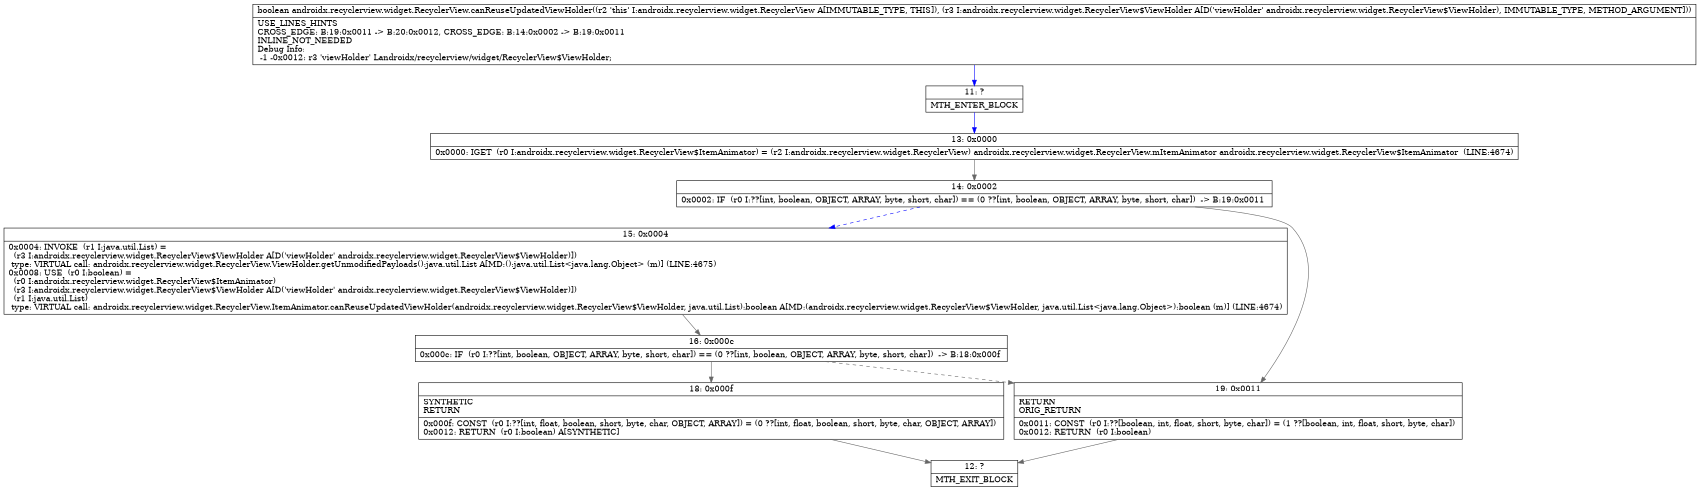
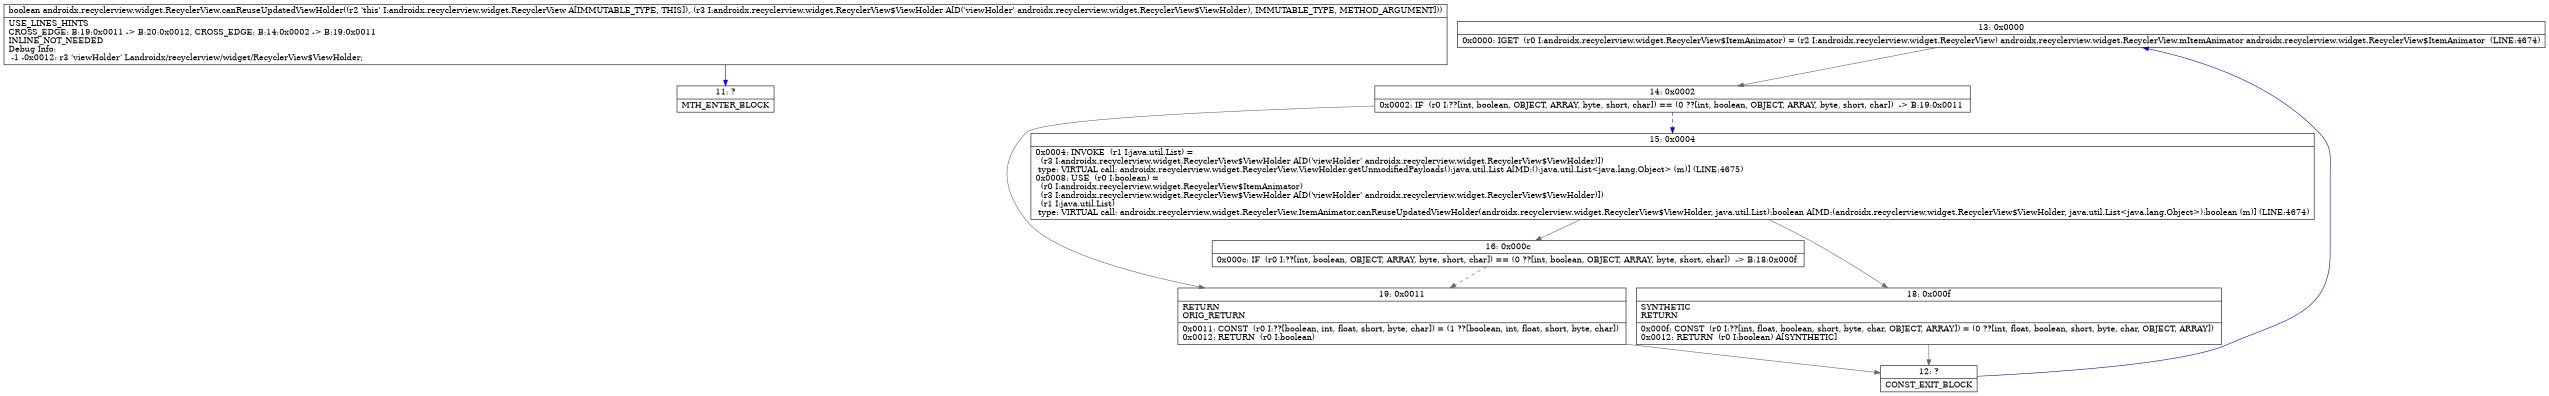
edge "11: ?" -> "13: 0x0000": now "12: ?" -> "13: 0x0000"
edge "16: 0x000c" -> "18: 0x000f": now "15: 0x0004" -> "18: 0x000f"
node "12: ?": text "MTH_EXIT_BLOCK" -> "CONST_EXIT_BLOCK"
